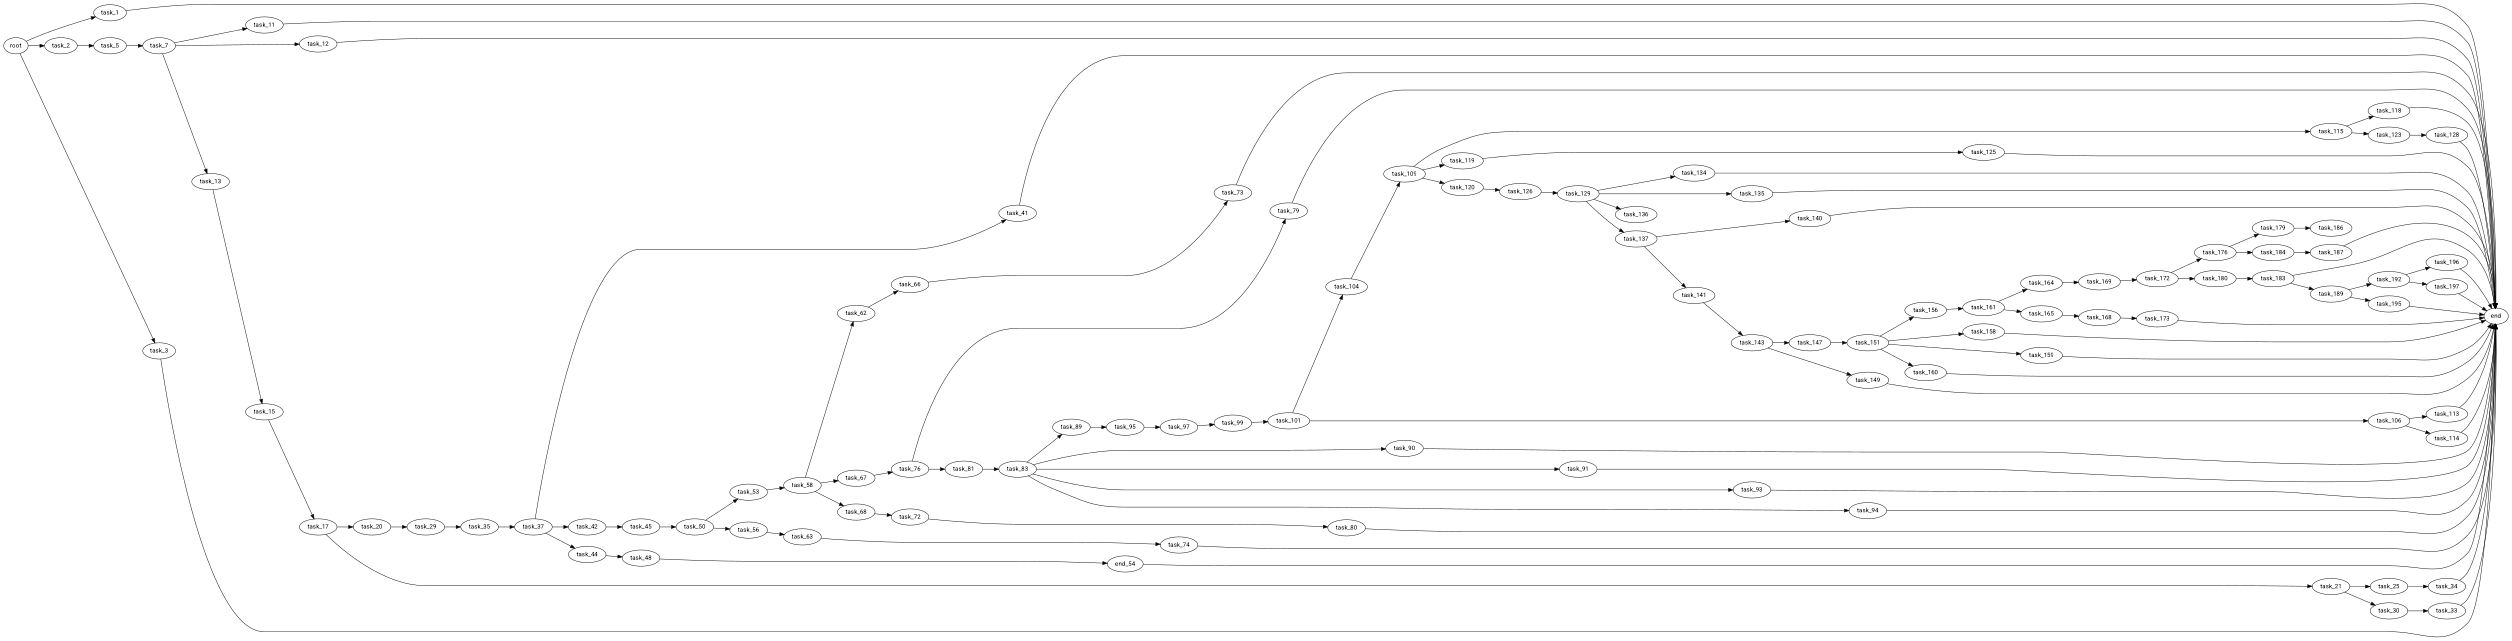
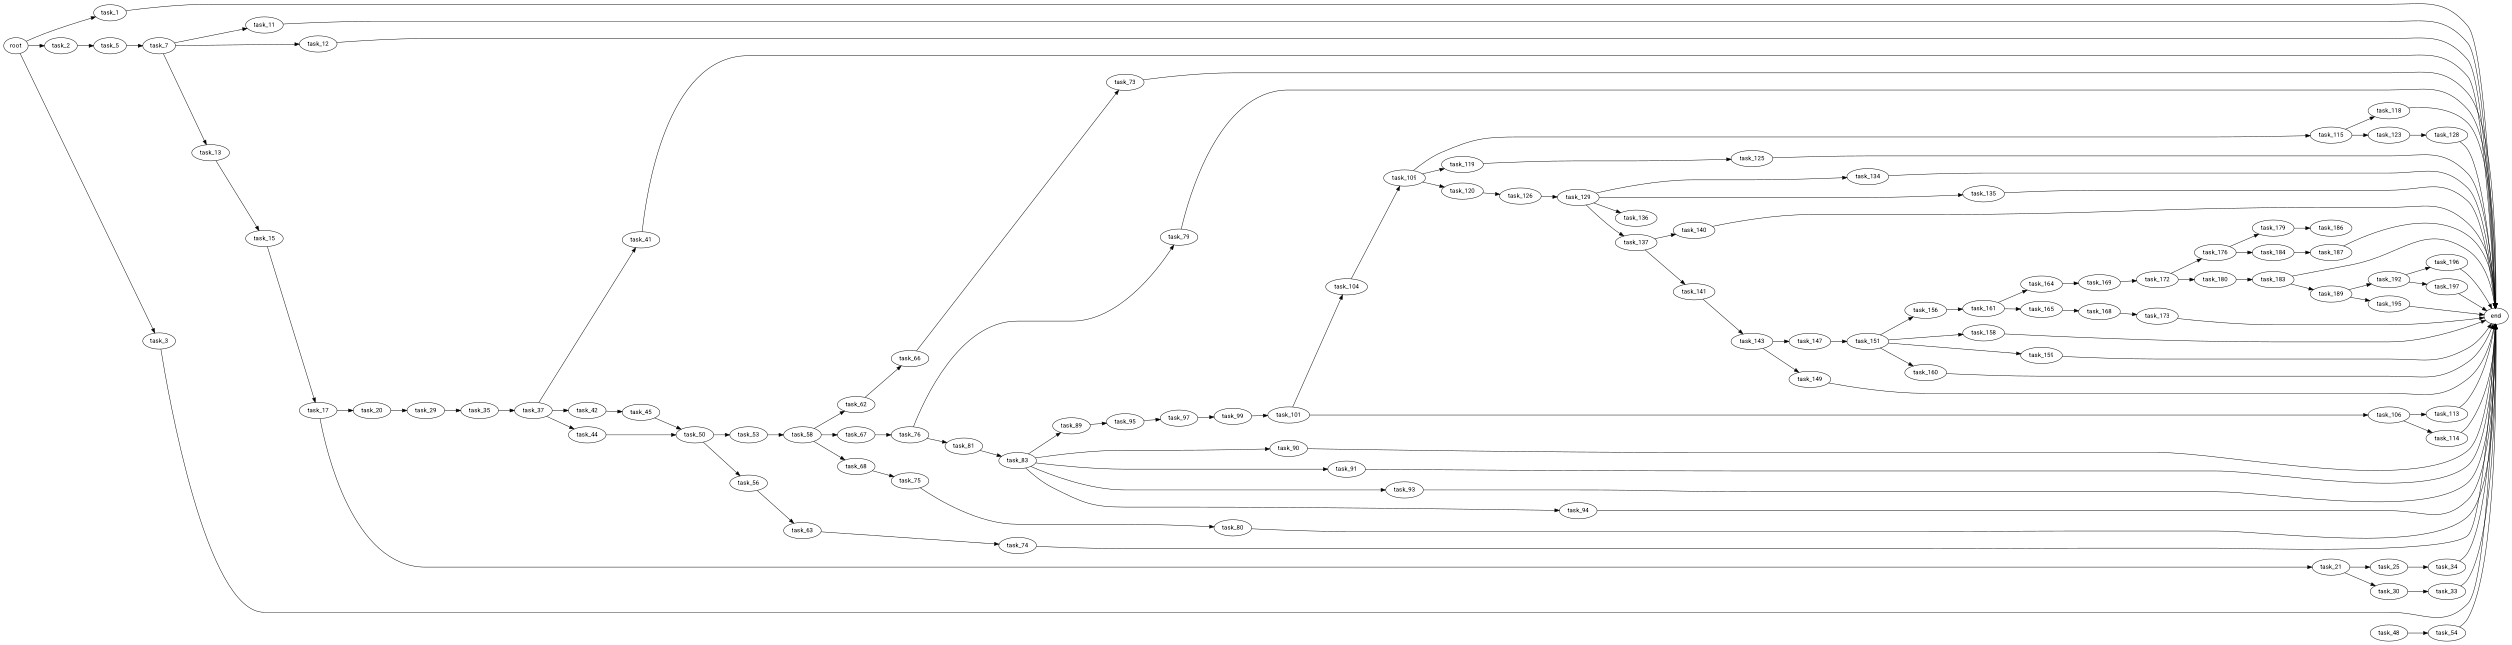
node "task_72": label "task_72" -> "task_75"
edge "task_44" -> "task_48": now "task_44" -> "task_50"
node "end_54": label "end_54" -> "task_54"
